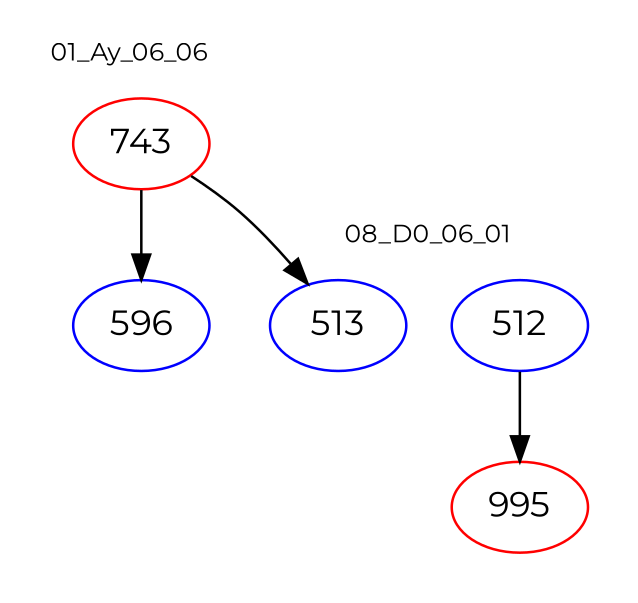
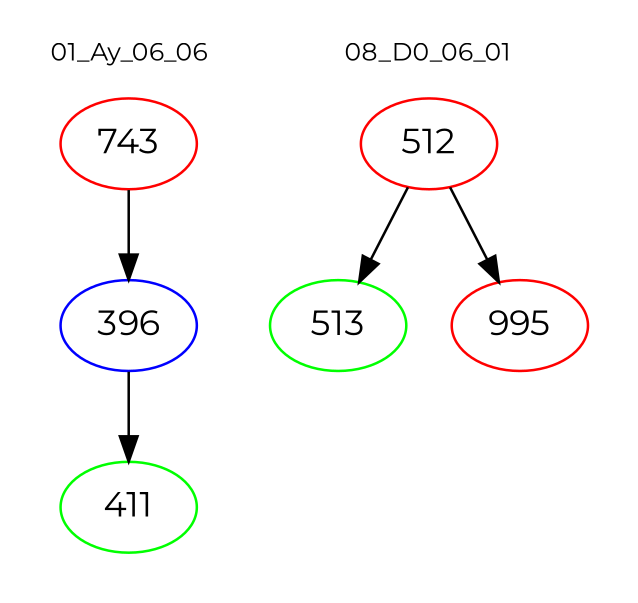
edge "743" -> "513": now "512" -> "513"
node "596": label "596" -> "396"
node "513": color blue -> green
node "512": color blue -> red
node "411": added
